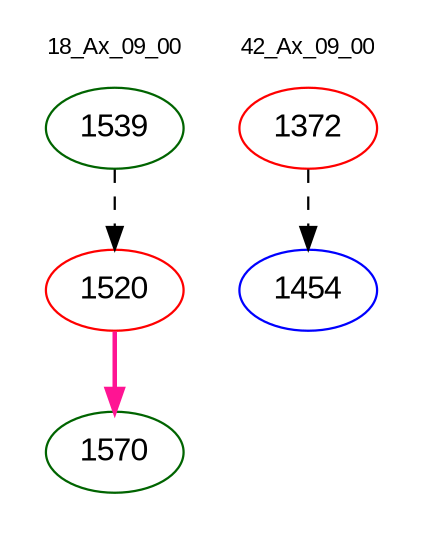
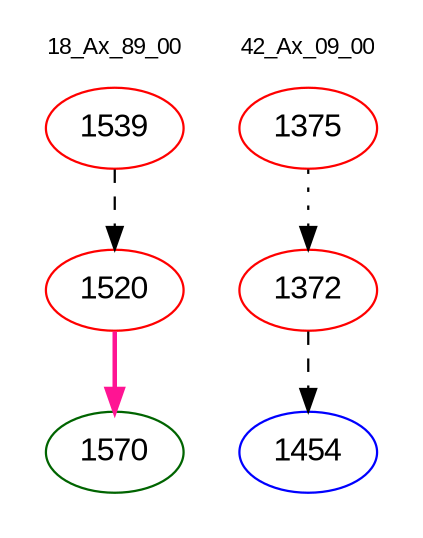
cluster "18_Ax_09_00": label "18_Ax_09_00" -> "18_Ax_89_00"
node "1539": color darkgreen -> red
node "1375": added
